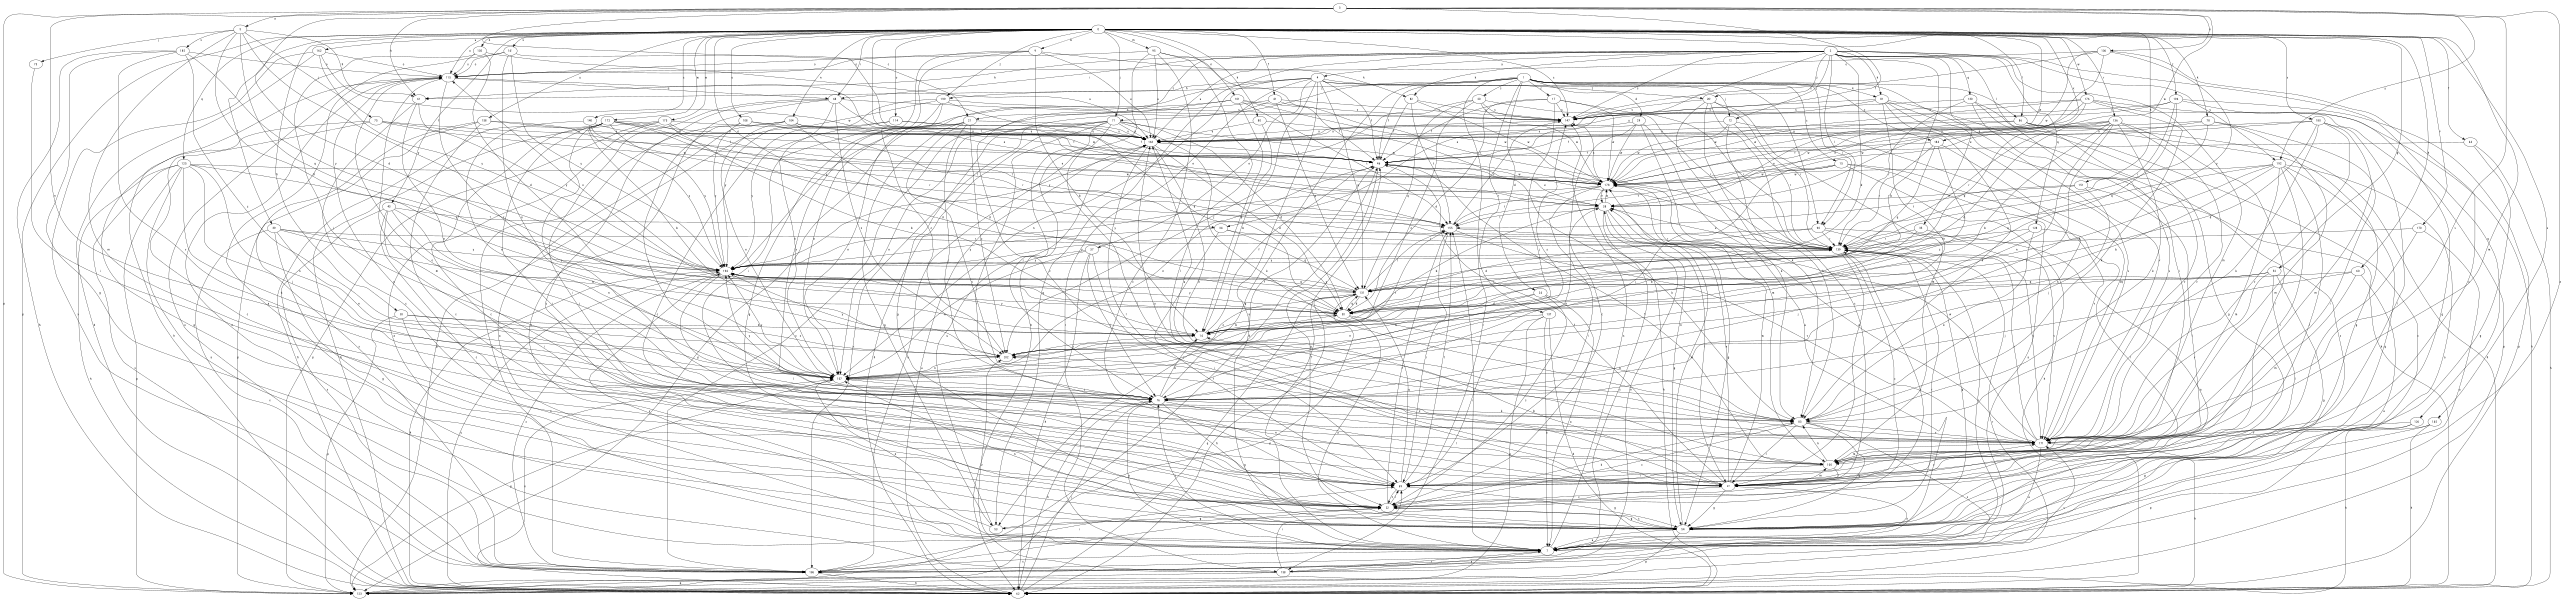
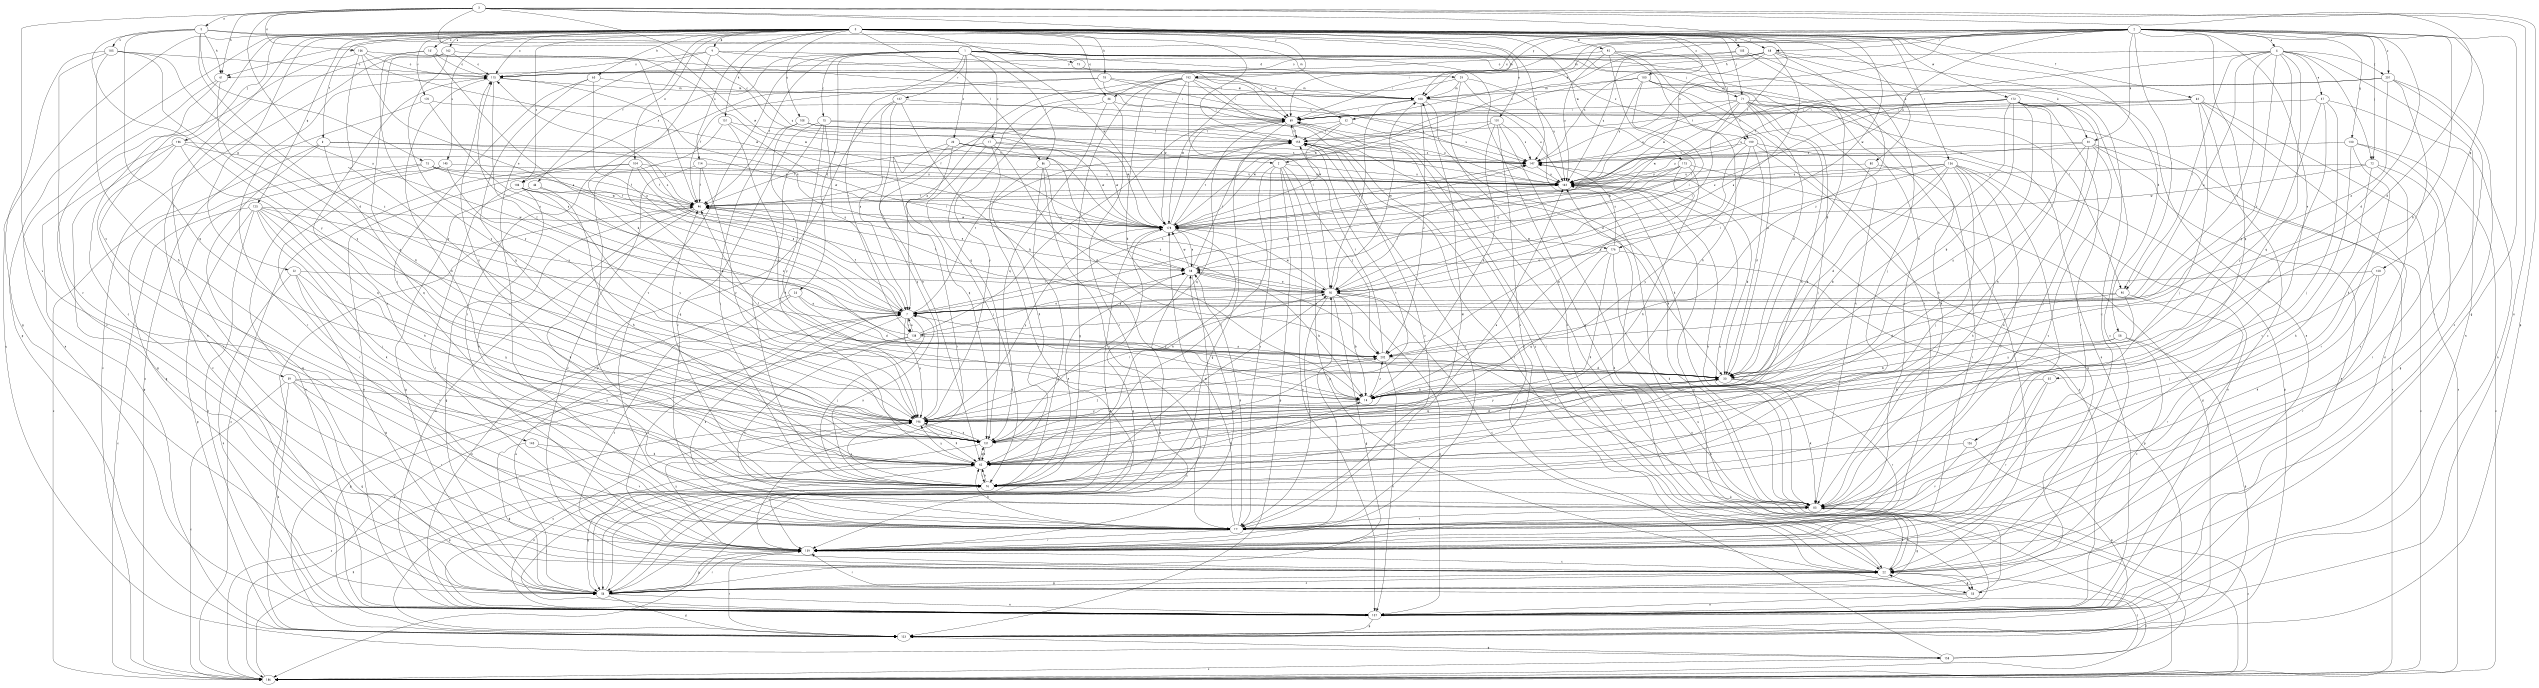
edge "115" -> "68": reversed
edge "176" -> "178": reversed
edge "151" -> "38": now "151" -> "14"
edge "90" -> "171": removed, label "v"
edge "100" -> "46": removed, label "f"
edge "158" -> "123": reversed
edge "172" -> "76": now "172" -> "83"
